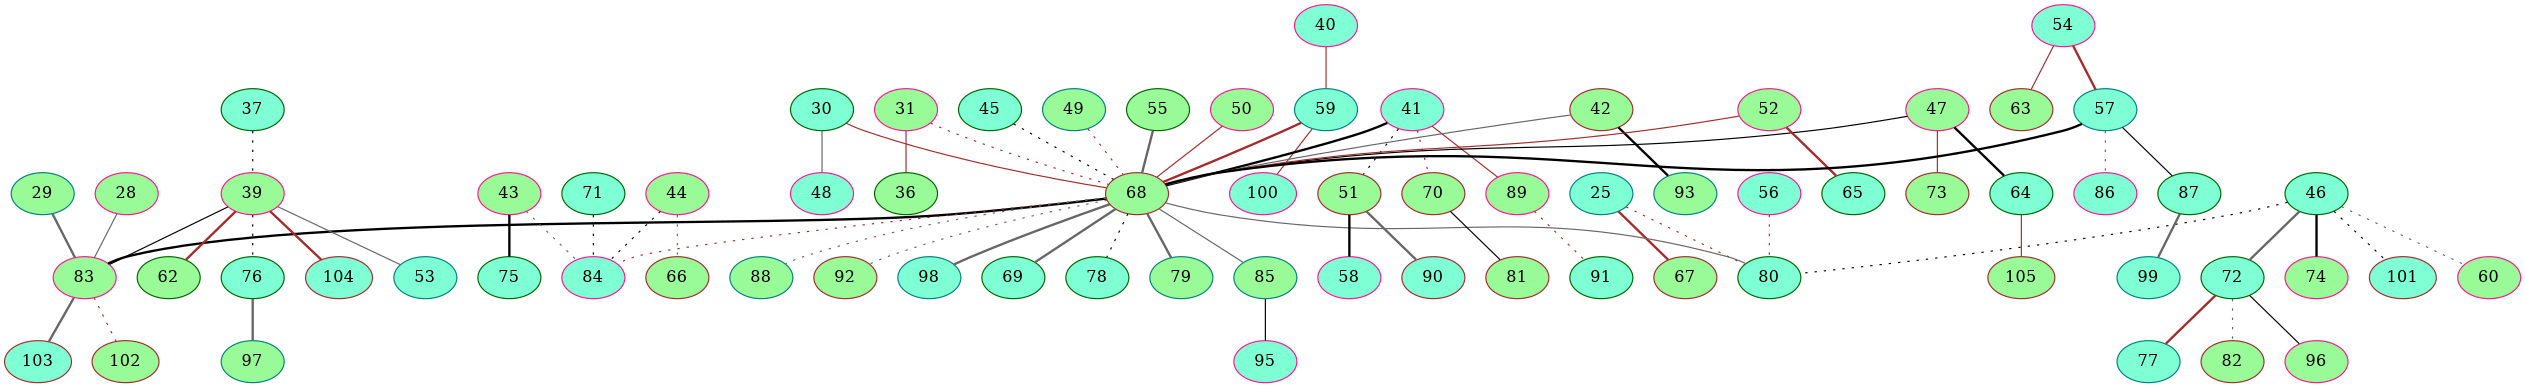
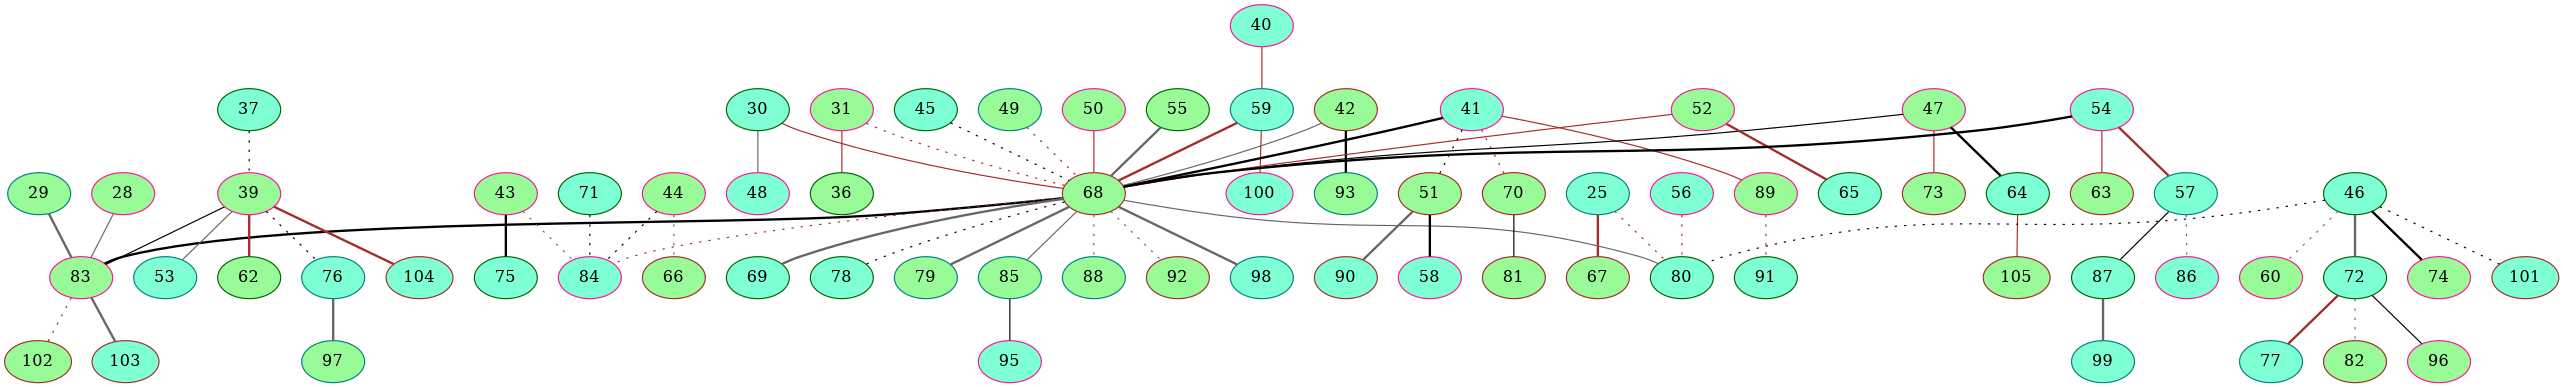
edge "57" -- "68": now "54" -- "68"
node "76": color darkgreen -> teal
